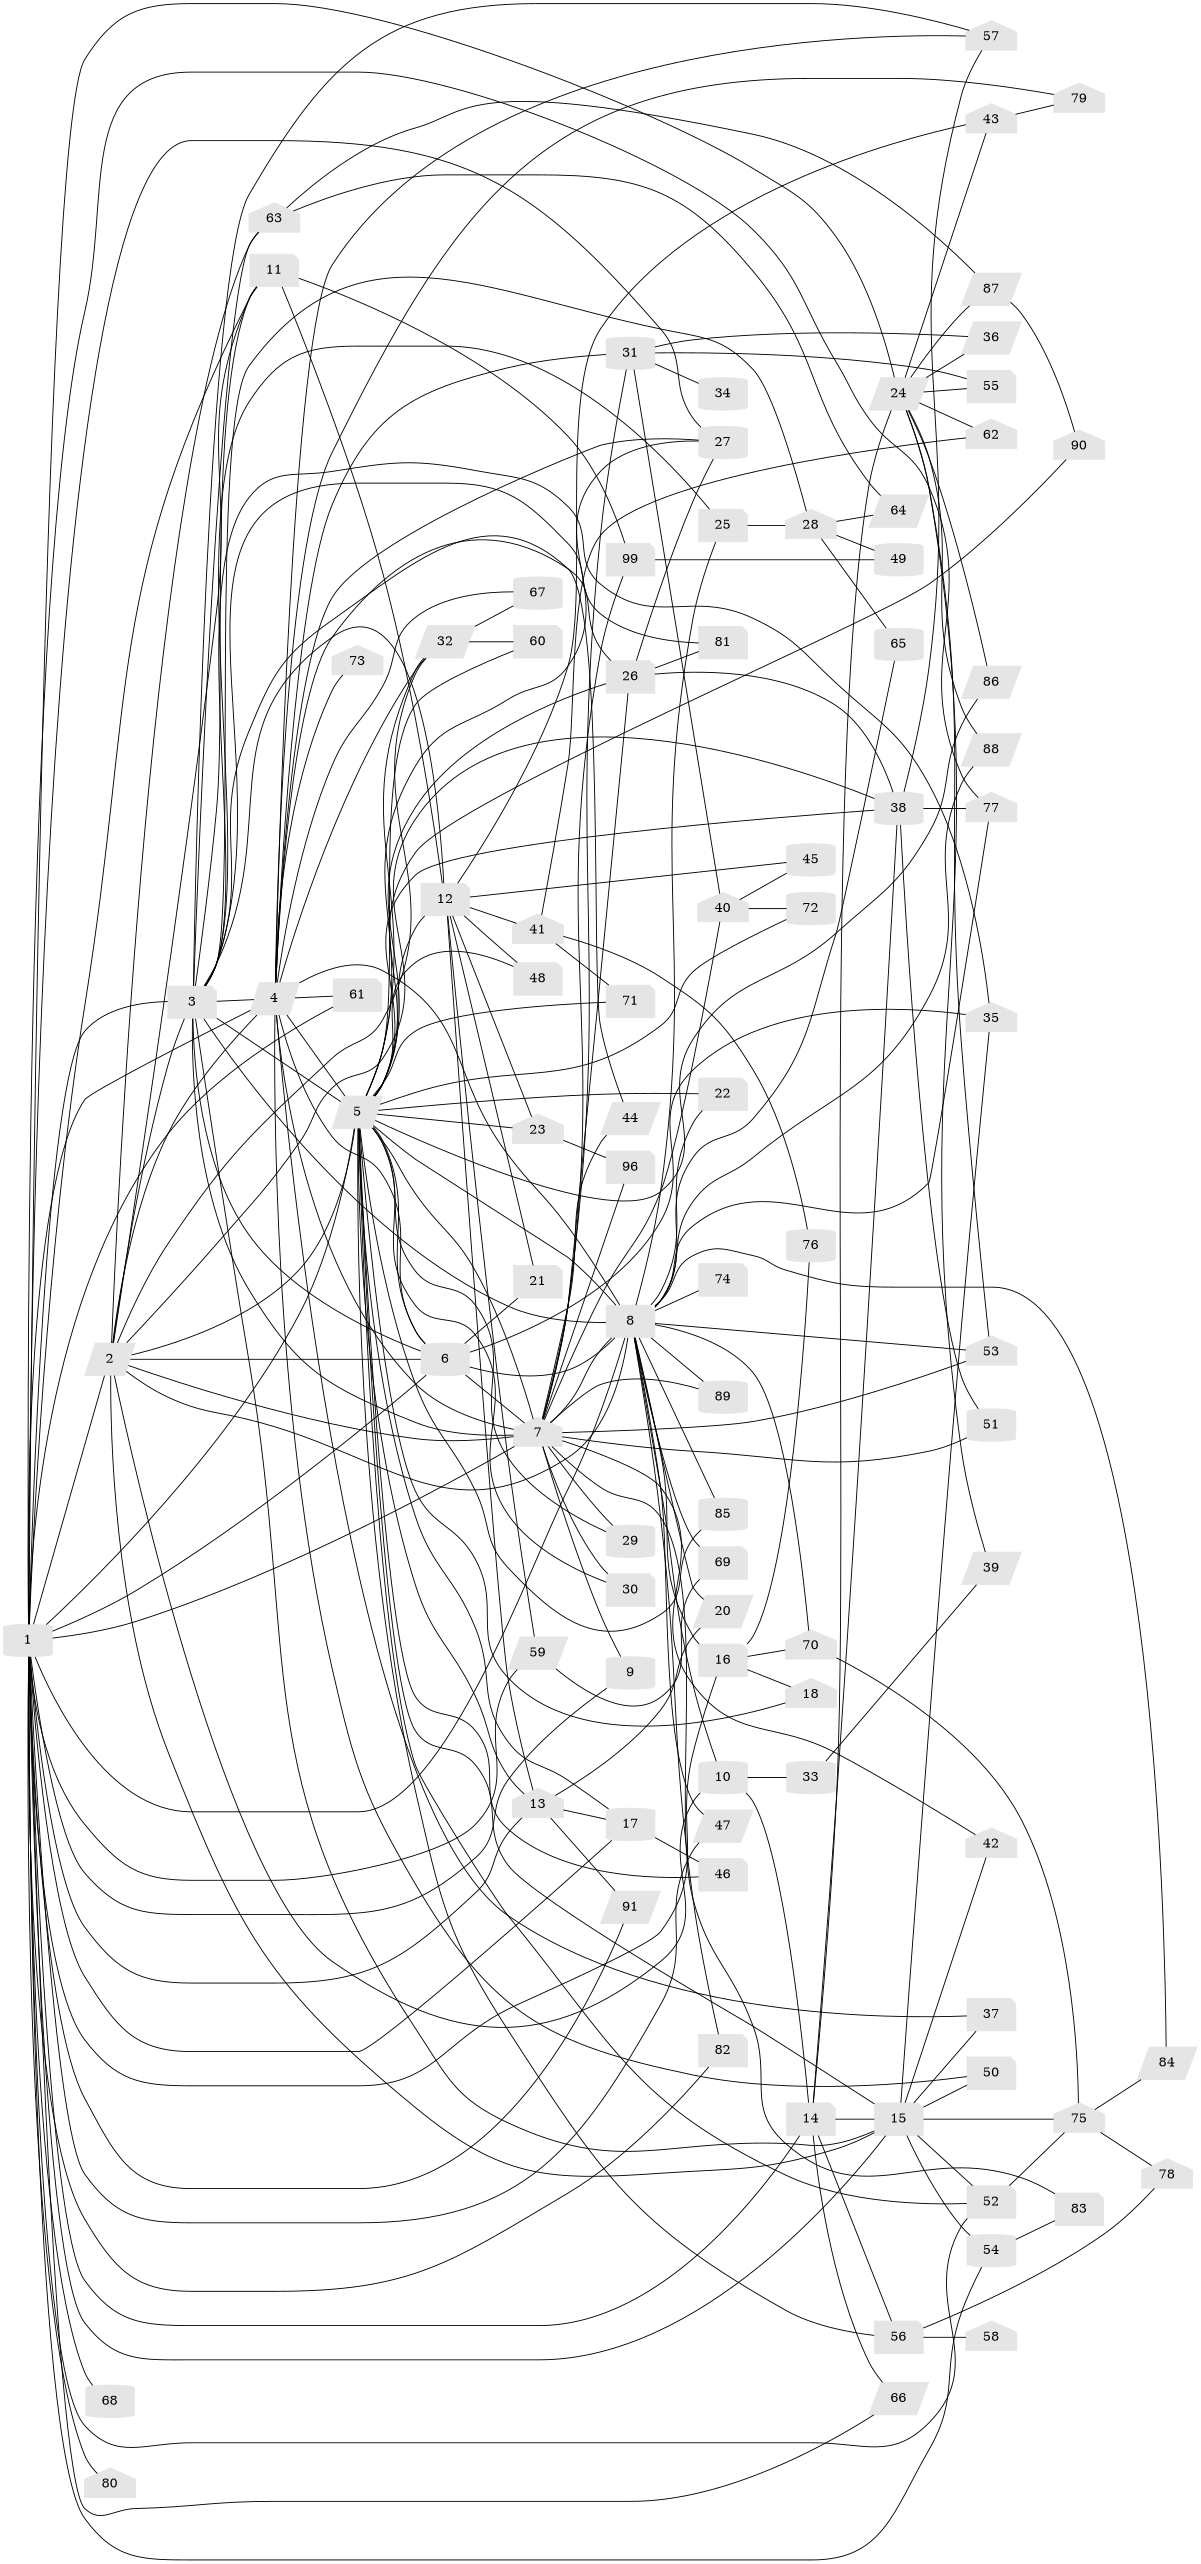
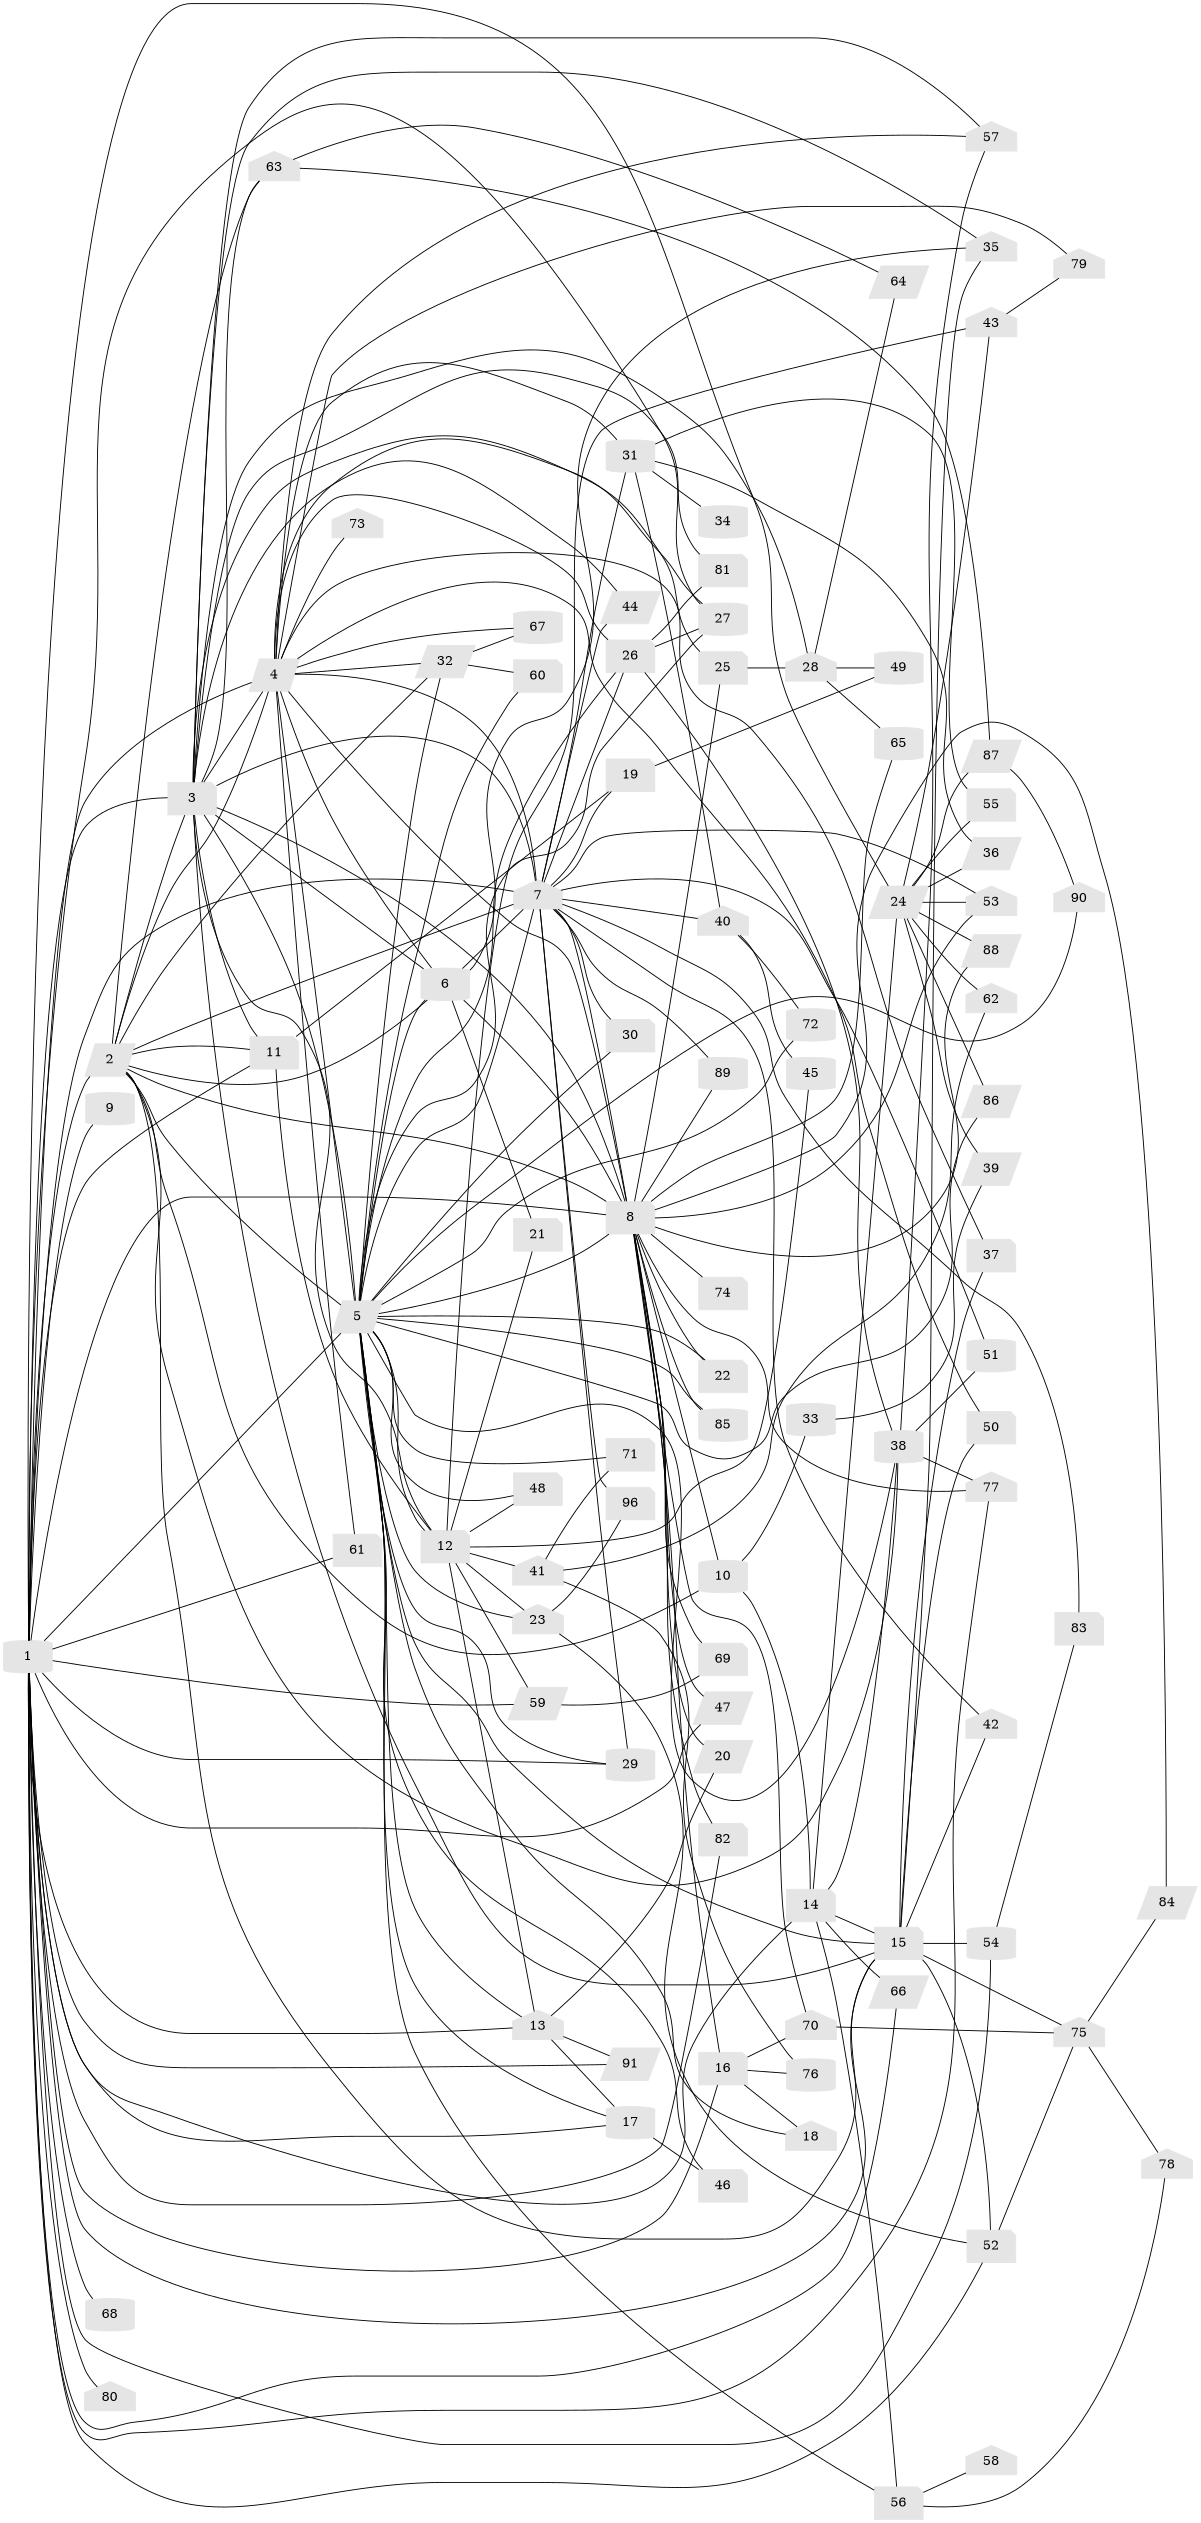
node "99": label "99" -> "19"
edge "6" -- "1": now "29" -- "1"
edge "7" -- "9": removed
edge "5" -- "52": now "23" -- "52"
